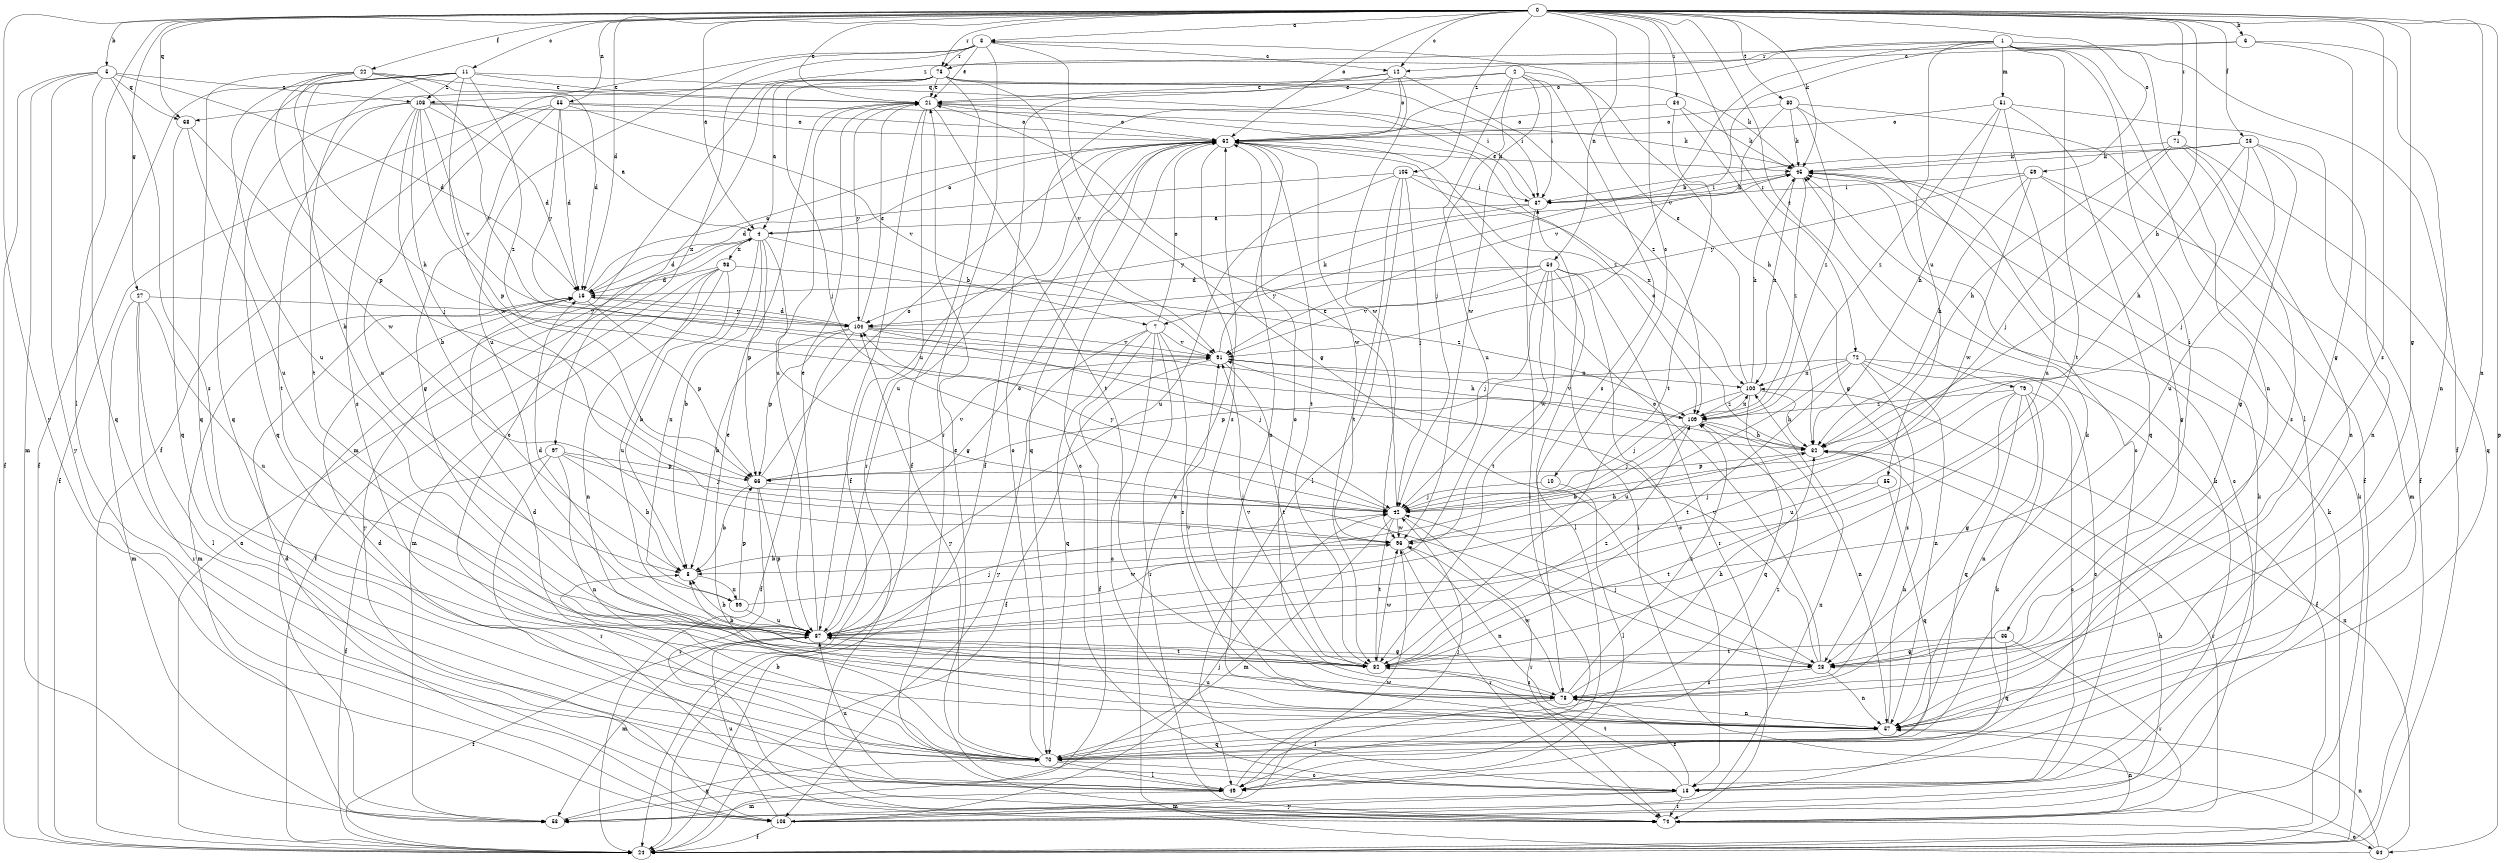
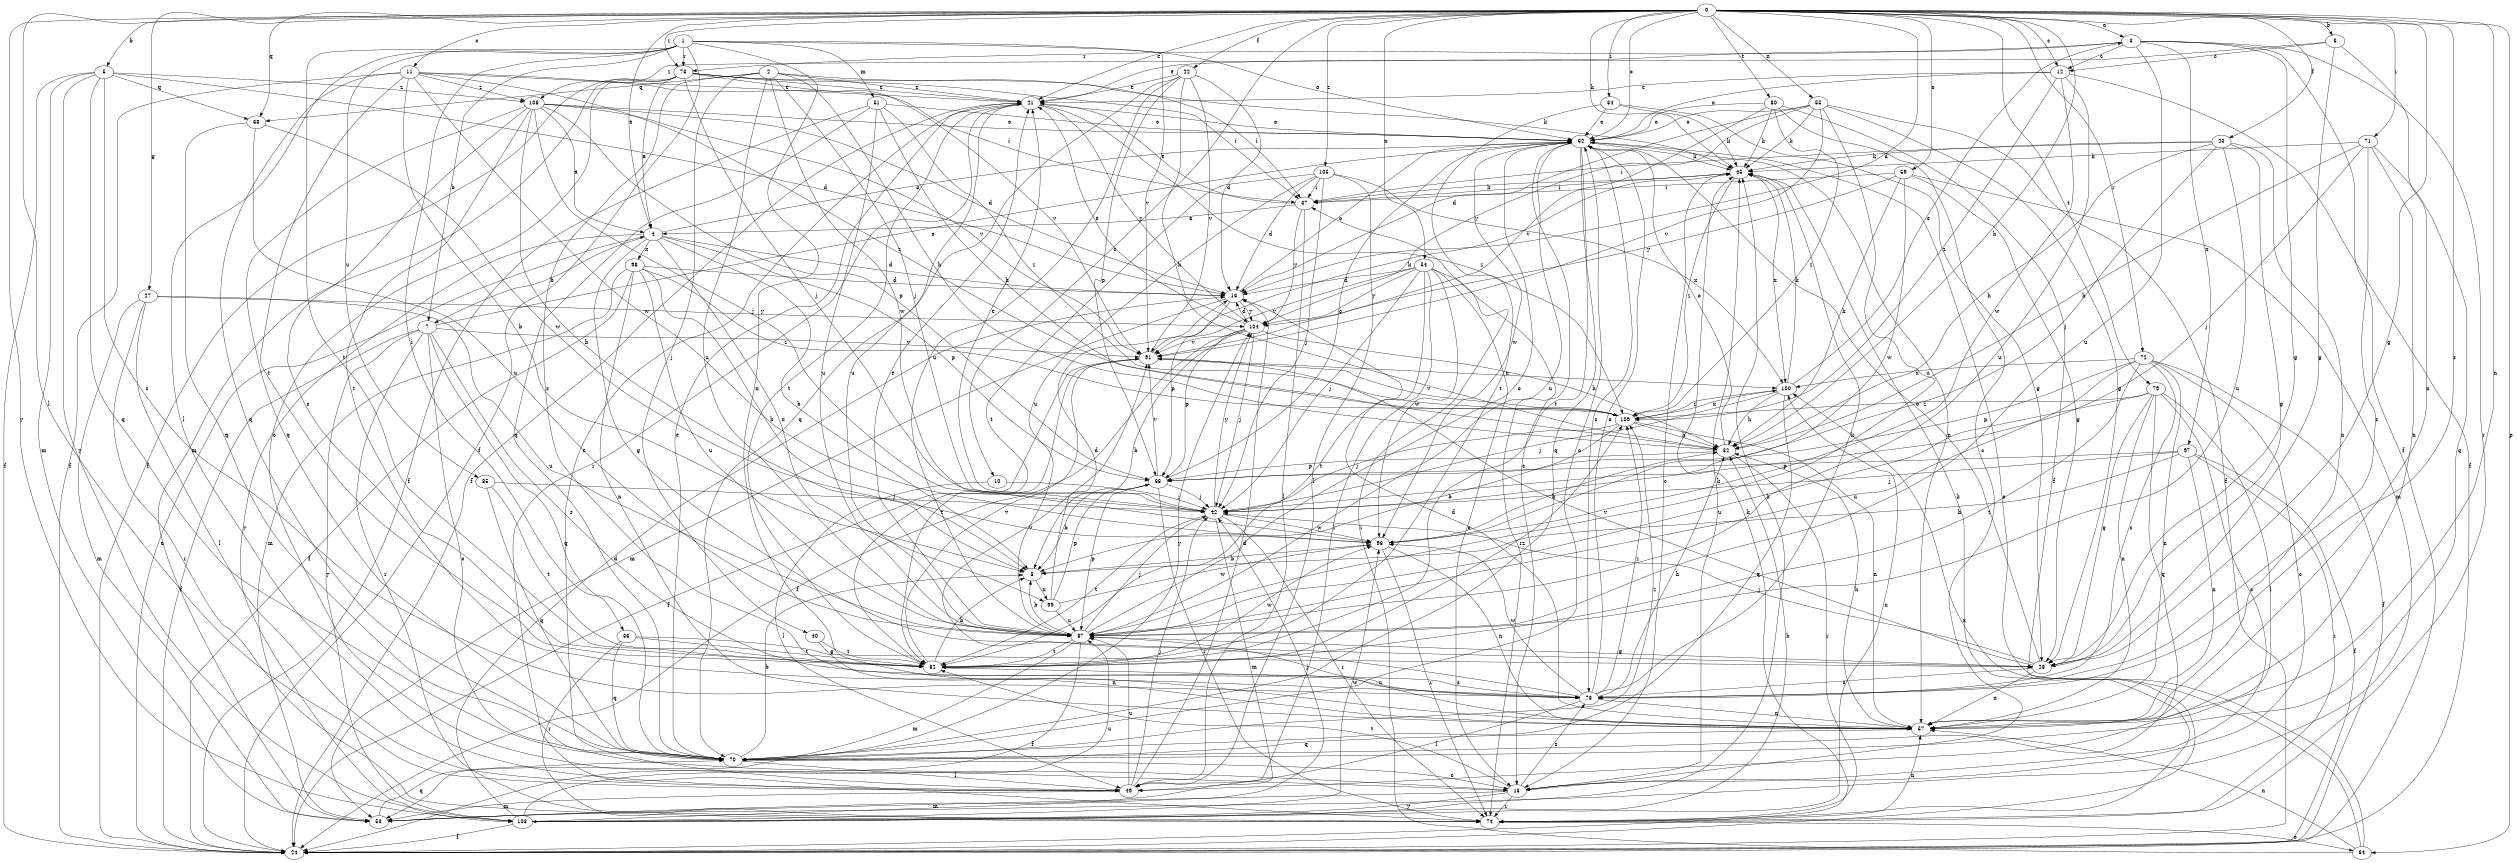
edge "79" -> "49": label "k" -> "l"
node "40": added
